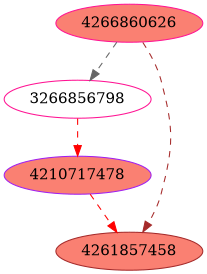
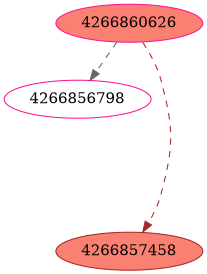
node "3266856798": label "3266856798" -> "4266856798"
node "4210717478": removed
node "4261857458": label "4261857458" -> "4266857458"
